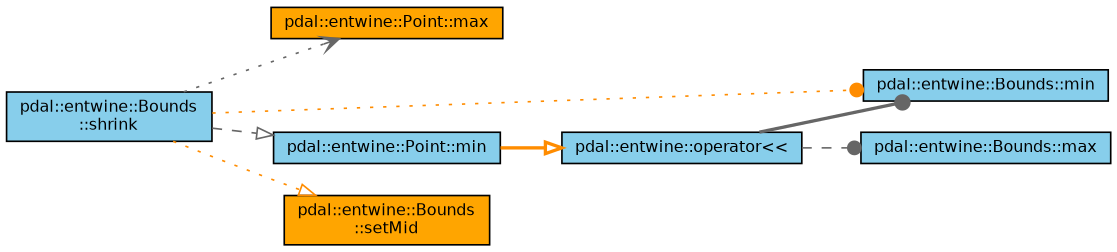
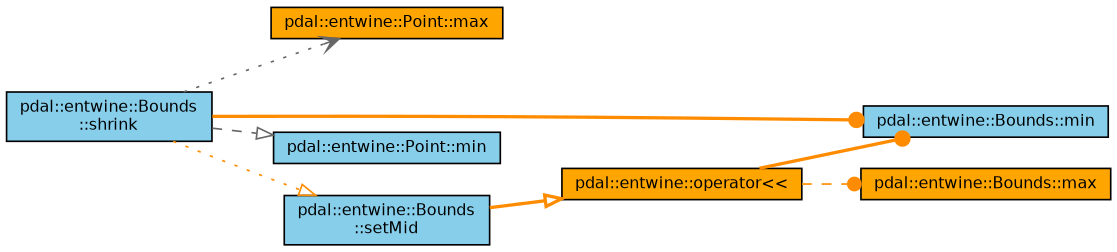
edge "pdal::entwine::Bounds ::shrink" -> "pdal::entwine::Bounds::min": style dotted -> bold
edge "pdal::entwine::operator<<" -> "pdal::entwine::Bounds::min": color gray40 -> darkorange
edge "pdal::entwine::Point::min" -> "pdal::entwine::operator<<": now "pdal::entwine::Bounds ::setMid" -> "pdal::entwine::operator<<"
node "pdal::entwine::operator<<": fillcolor skyblue -> orange
edge "pdal::entwine::operator<<" -> "pdal::entwine::Bounds::max": color gray40 -> darkorange
node "pdal::entwine::Bounds::max": fillcolor skyblue -> orange
node "pdal::entwine::Bounds ::setMid": fillcolor orange -> skyblue
